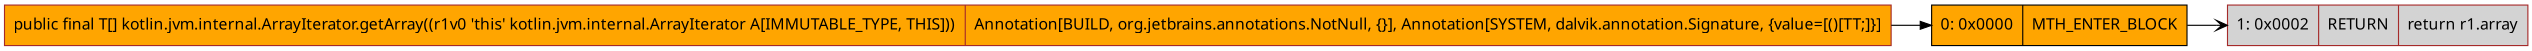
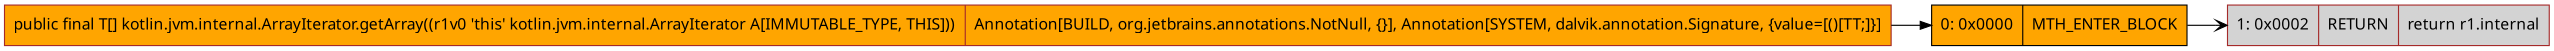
node "1: 0x0002": text "return r1.array" -> "return r1.internal"
